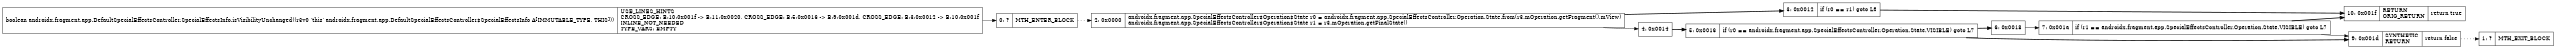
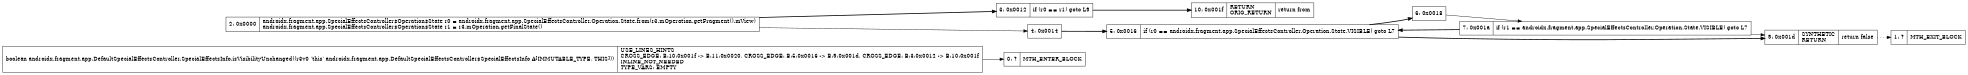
node "10: 0x001f": text "return true" -> "return from"
edge "7: 0x001a" -> "10: 0x001f": now "7: 0x001a" -> "5: 0x0016"
edge "0: ?" -> "2: 0x0000": removed
